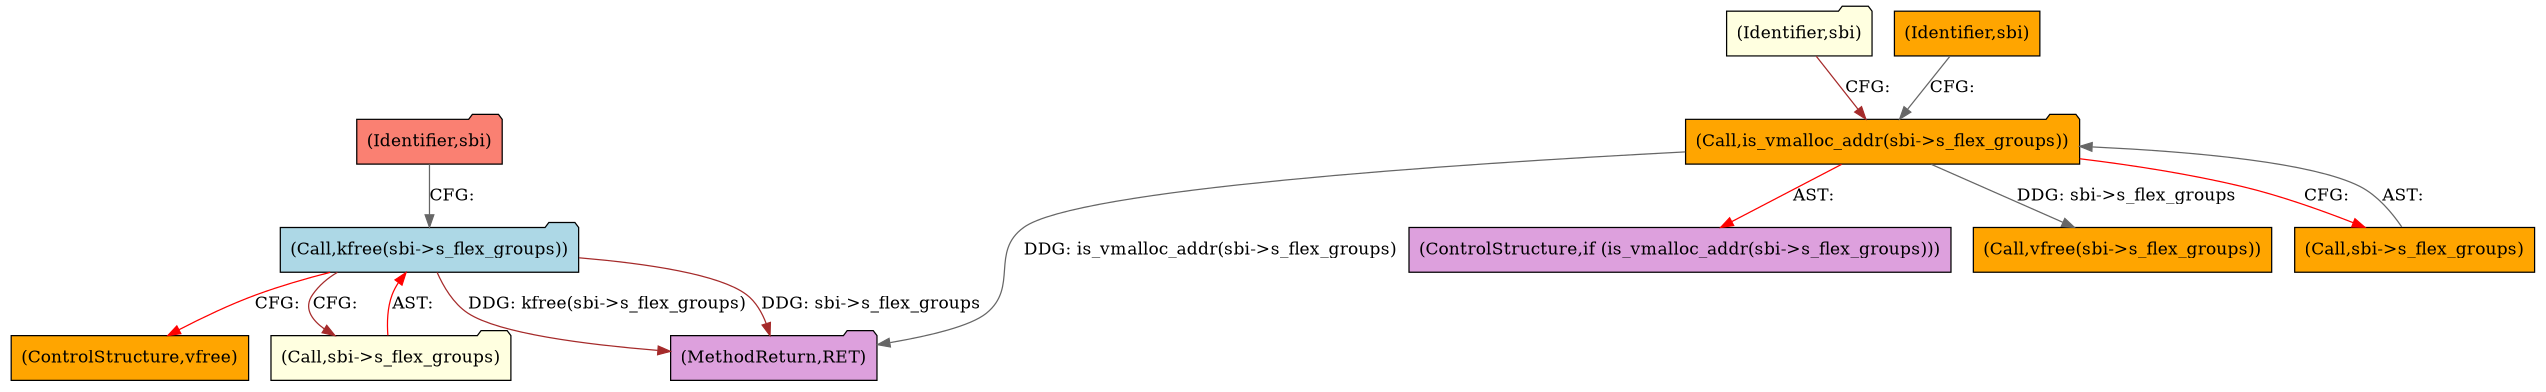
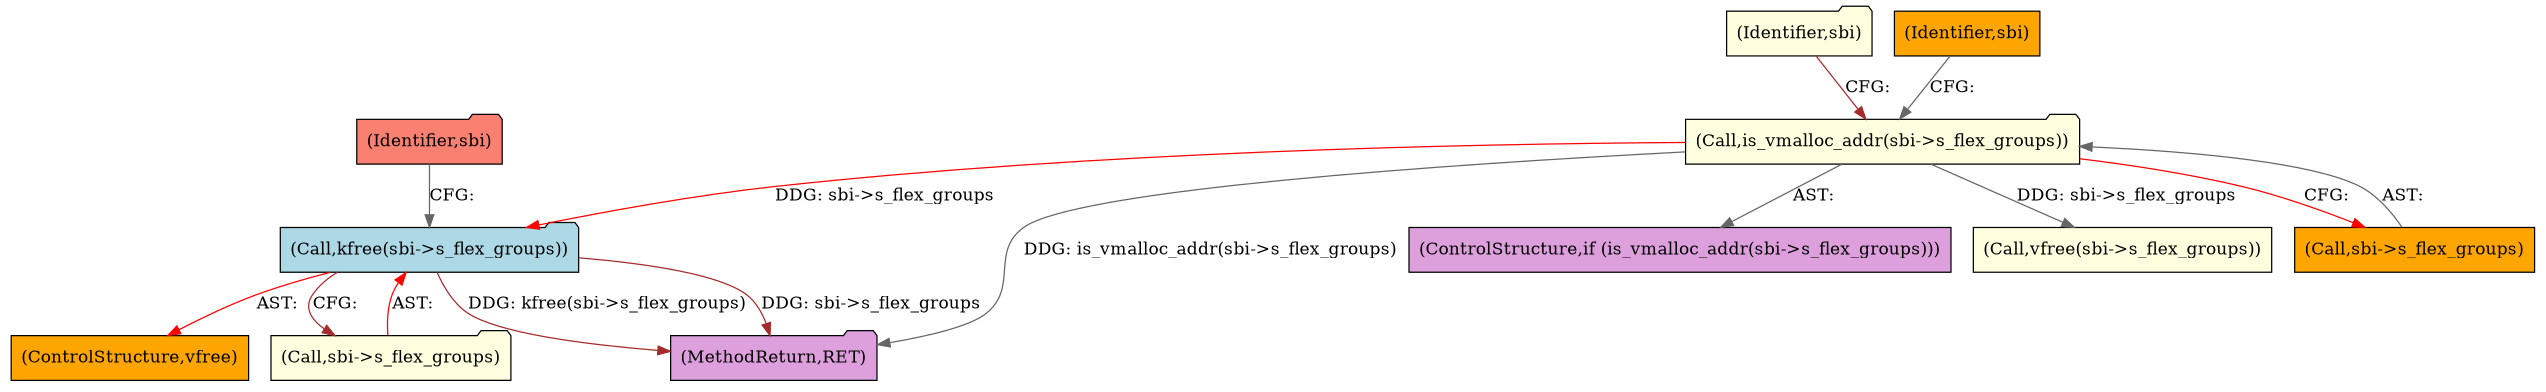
node "(Call,is_vmalloc_addr(sbi->s_flex_groups))": fillcolor orange -> lightyellow
edge "(Call,is_vmalloc_addr(sbi->s_flex_groups))" -> "(Call,kfree(sbi->s_flex_groups))": added, label "DDG: sbi->s_flex_groups"
edge "(Call,is_vmalloc_addr(sbi->s_flex_groups))" -> "(ControlStructure,if (is_vmalloc_addr(sbi->s_flex_groups)))": color red -> gray40
node "(Call,vfree(sbi->s_flex_groups))": fillcolor orange -> lightyellow
edge "(Call,kfree(sbi->s_flex_groups))" -> "(ControlStructure,vfree)": label "CFG: " -> "AST: "
